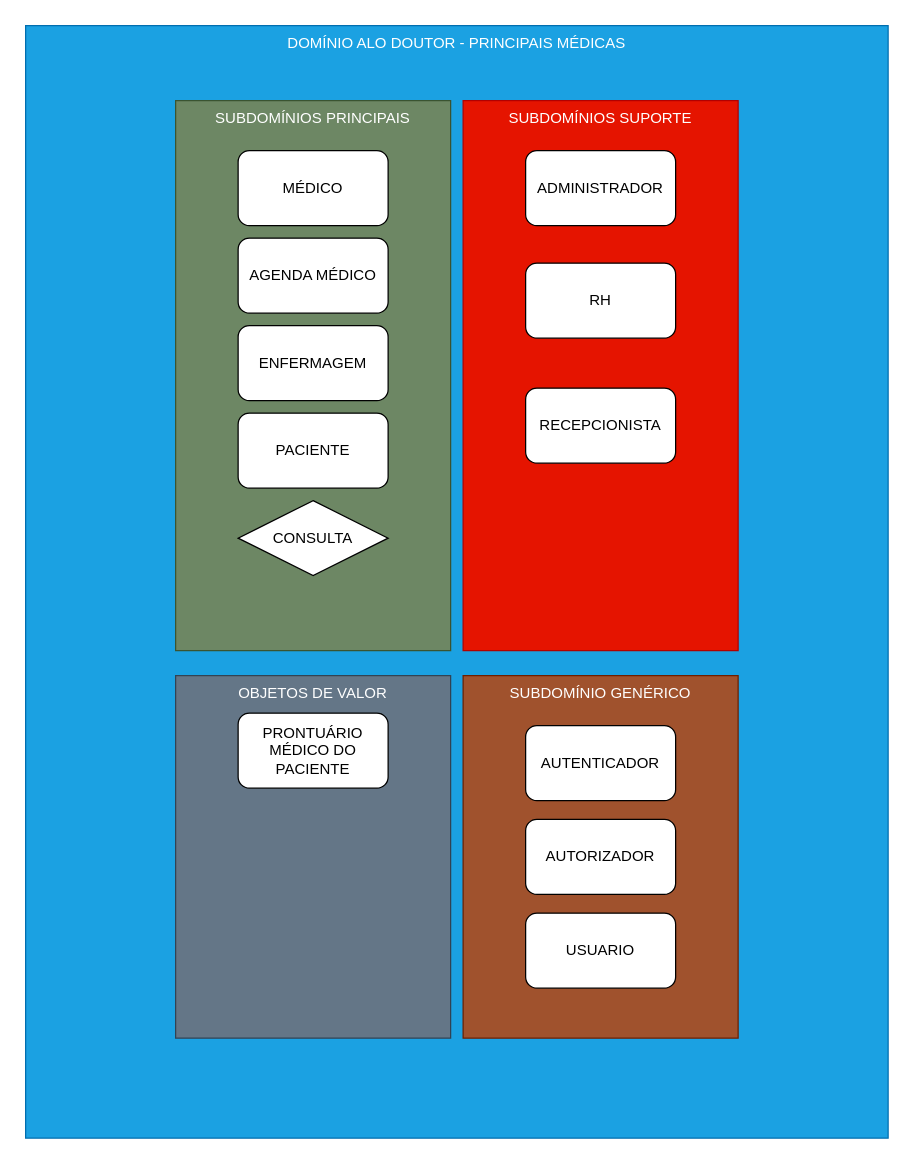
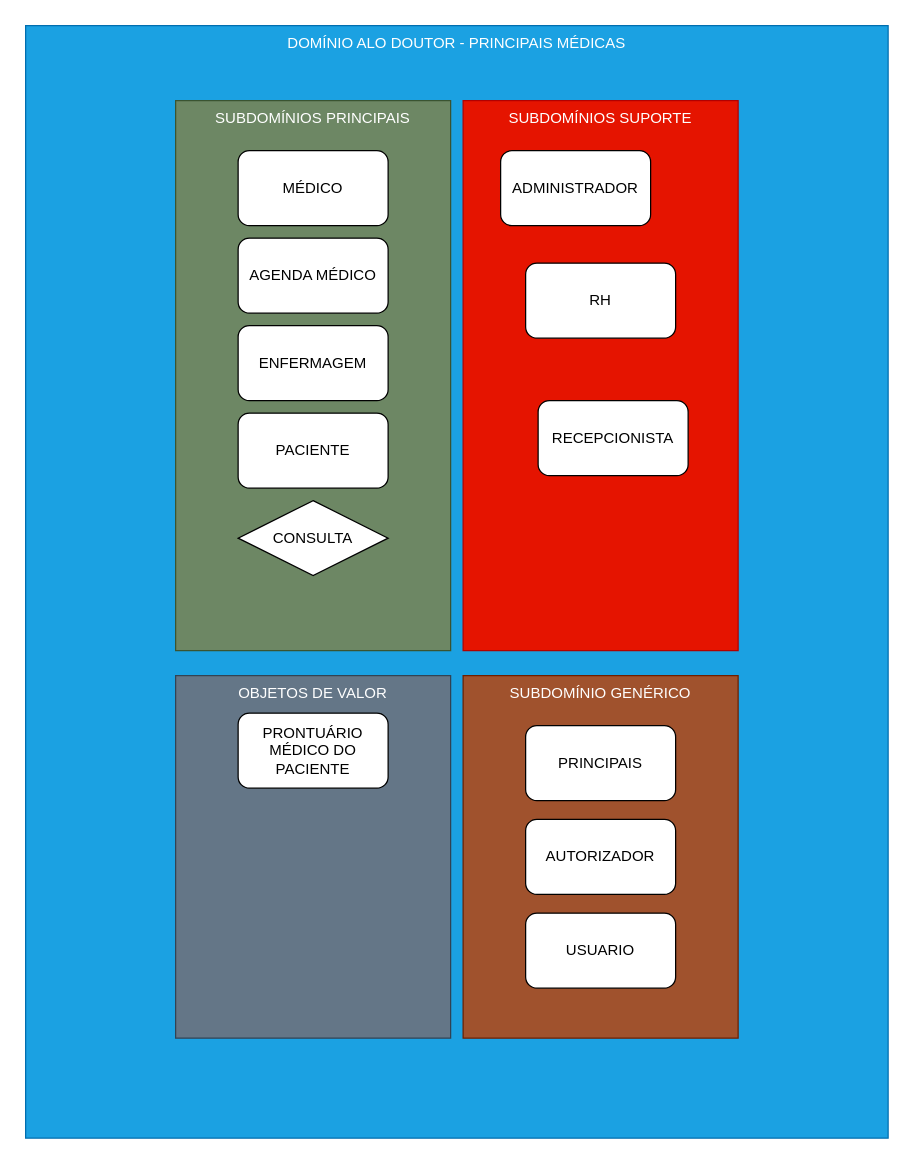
node "ADMINISTRADOR": moved (601, 188) -> (576, 188)
node "RECEPCIONISTA": moved (601, 426) -> (613, 438)
node "AUTENTICADOR": label "AUTENTICADOR" -> "PRINCIPAIS"
